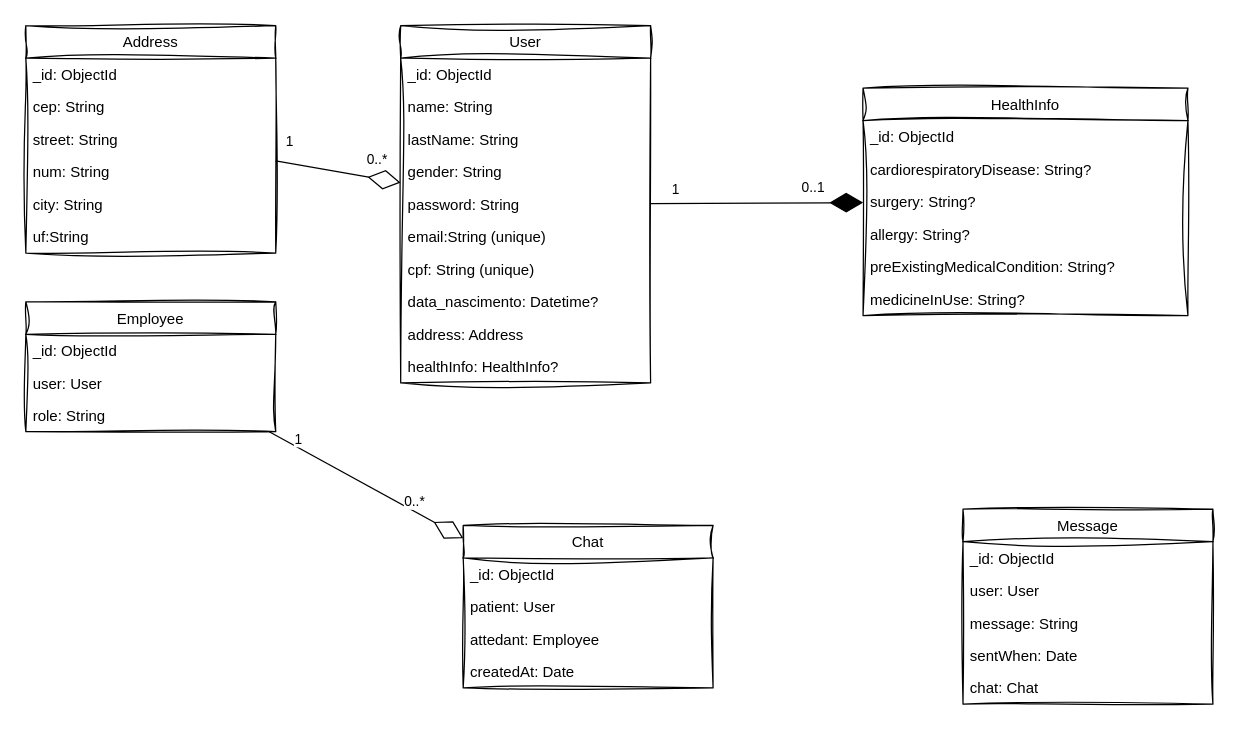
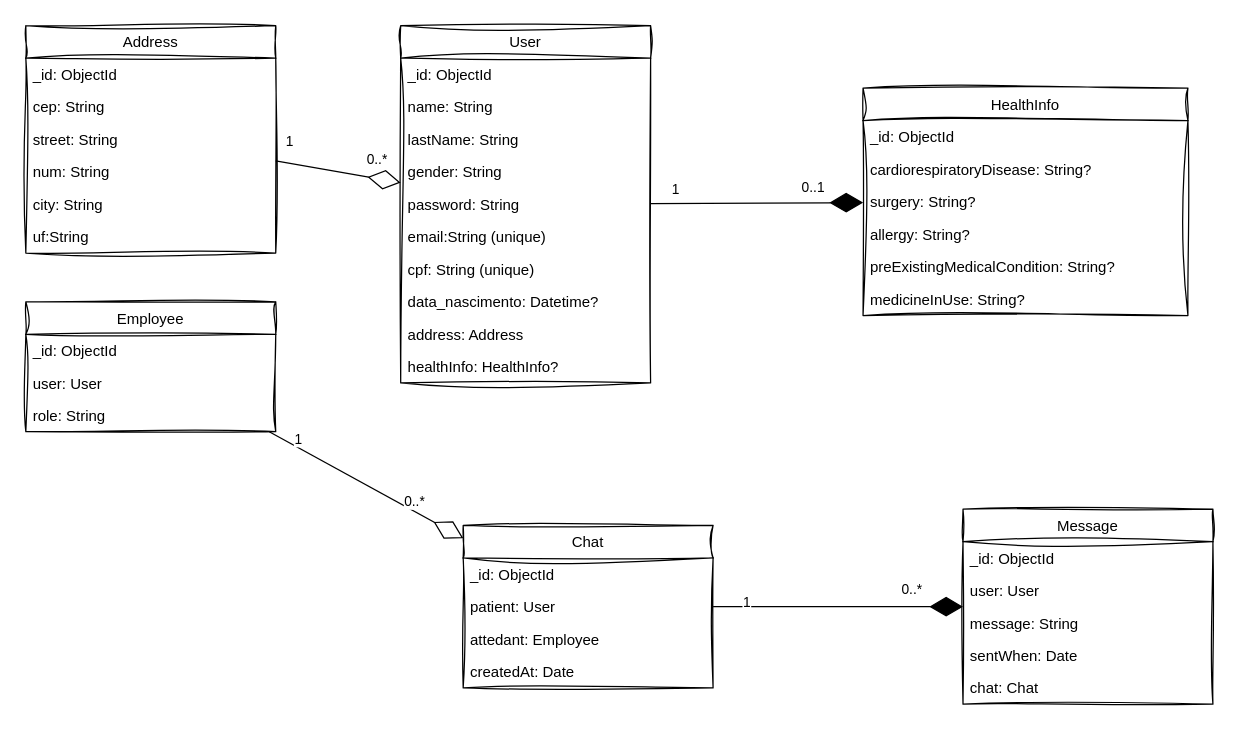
edge "Chat" -> "Message": added, labels "1", "0..*"
